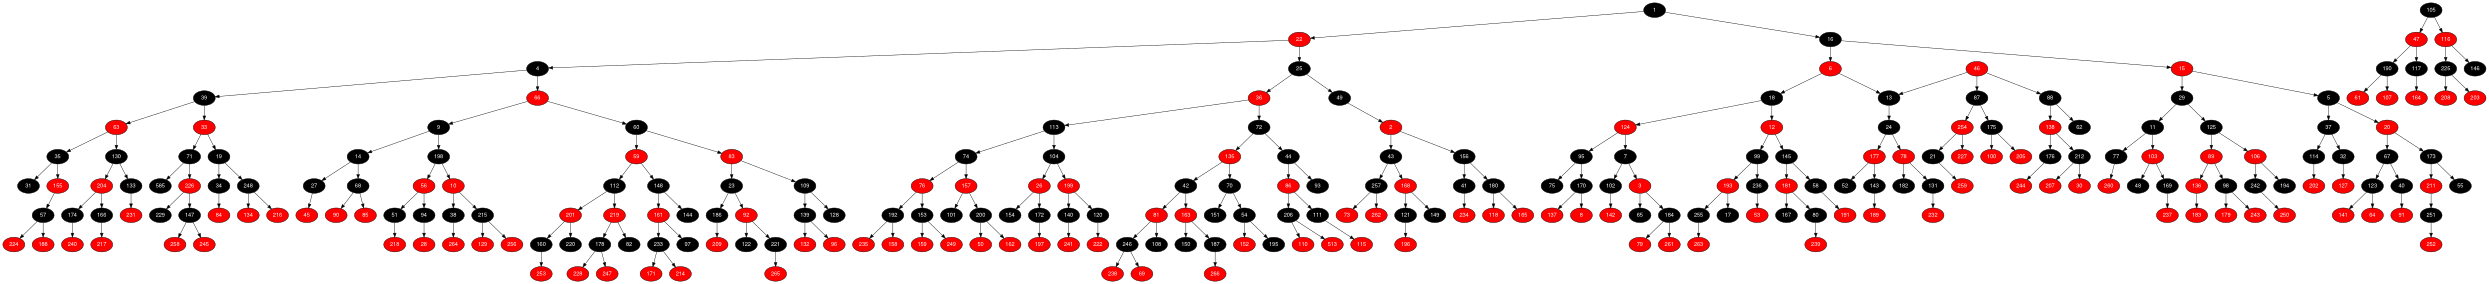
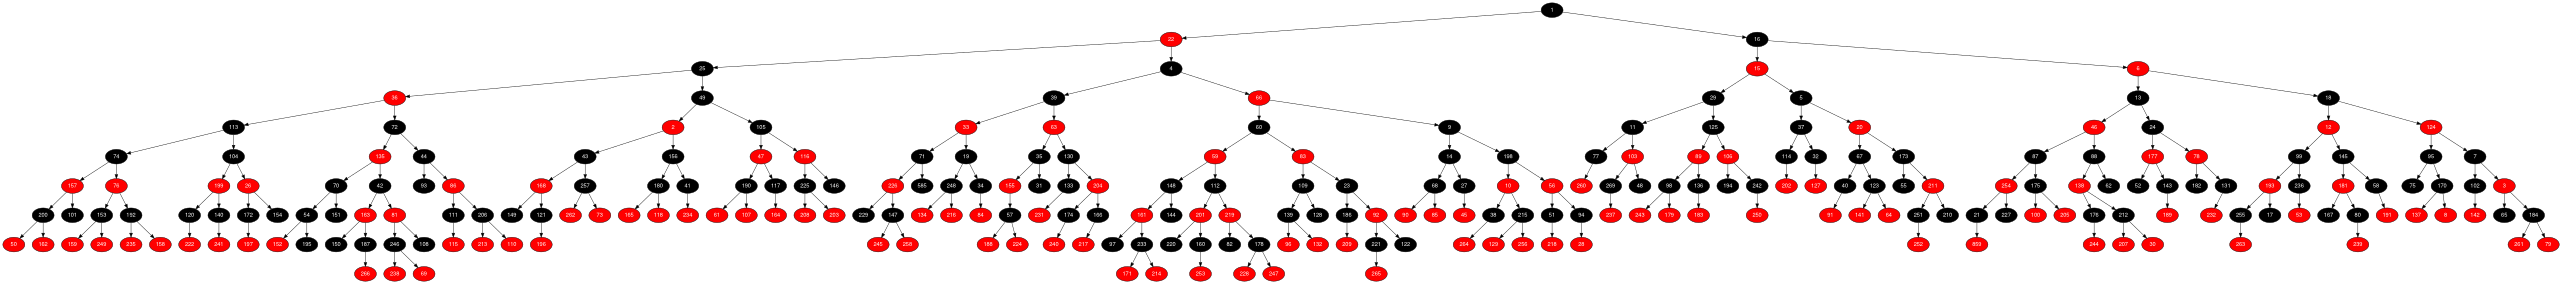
edge "46" -> "13": reversed
edge "49" -> "105": added
node "227": fillcolor red -> black
node "259": label "259" -> "859"
node "169": label "169" -> "269"
node "136": fillcolor red -> black
node "210": added
node "513": label "513" -> "213"
